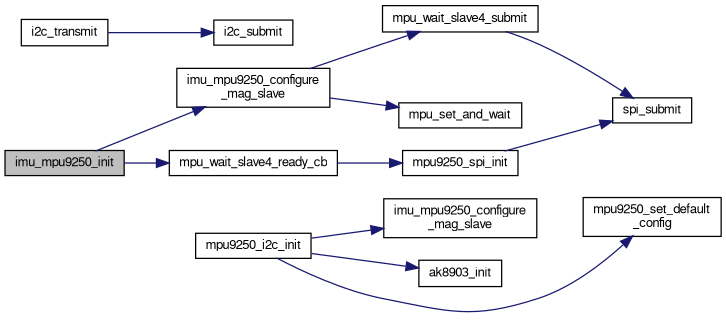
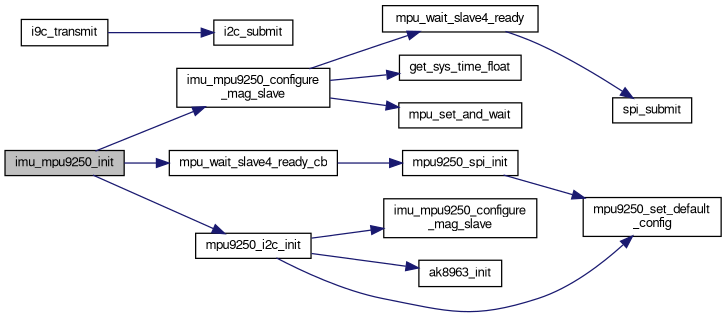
node "mpu_wait_slave4_submit": label "mpu_wait_slave4_submit" -> "mpu_wait_slave4_ready"
node "i2c_transmit": label "i2c_transmit" -> "i9c_transmit"
node "get_sys_time_float": added
edge "mpu9250_spi_init" -> "spi_submit": now "mpu9250_spi_init" -> "mpu9250_set_default _config"
edge "imu_mpu9250_init" -> "mpu9250_i2c_init": added
node "ak8903_init": label "ak8903_init" -> "ak8963_init"
